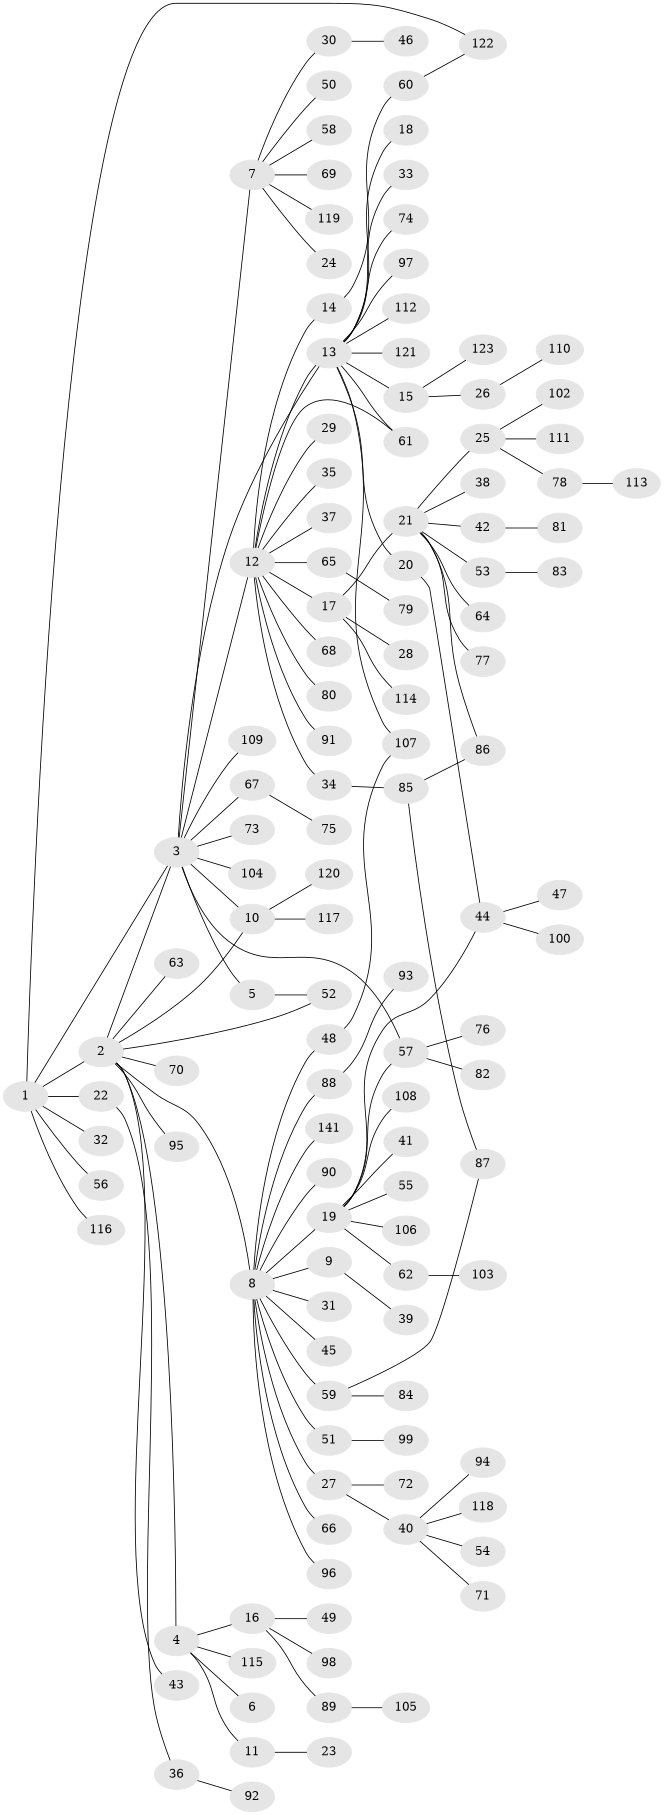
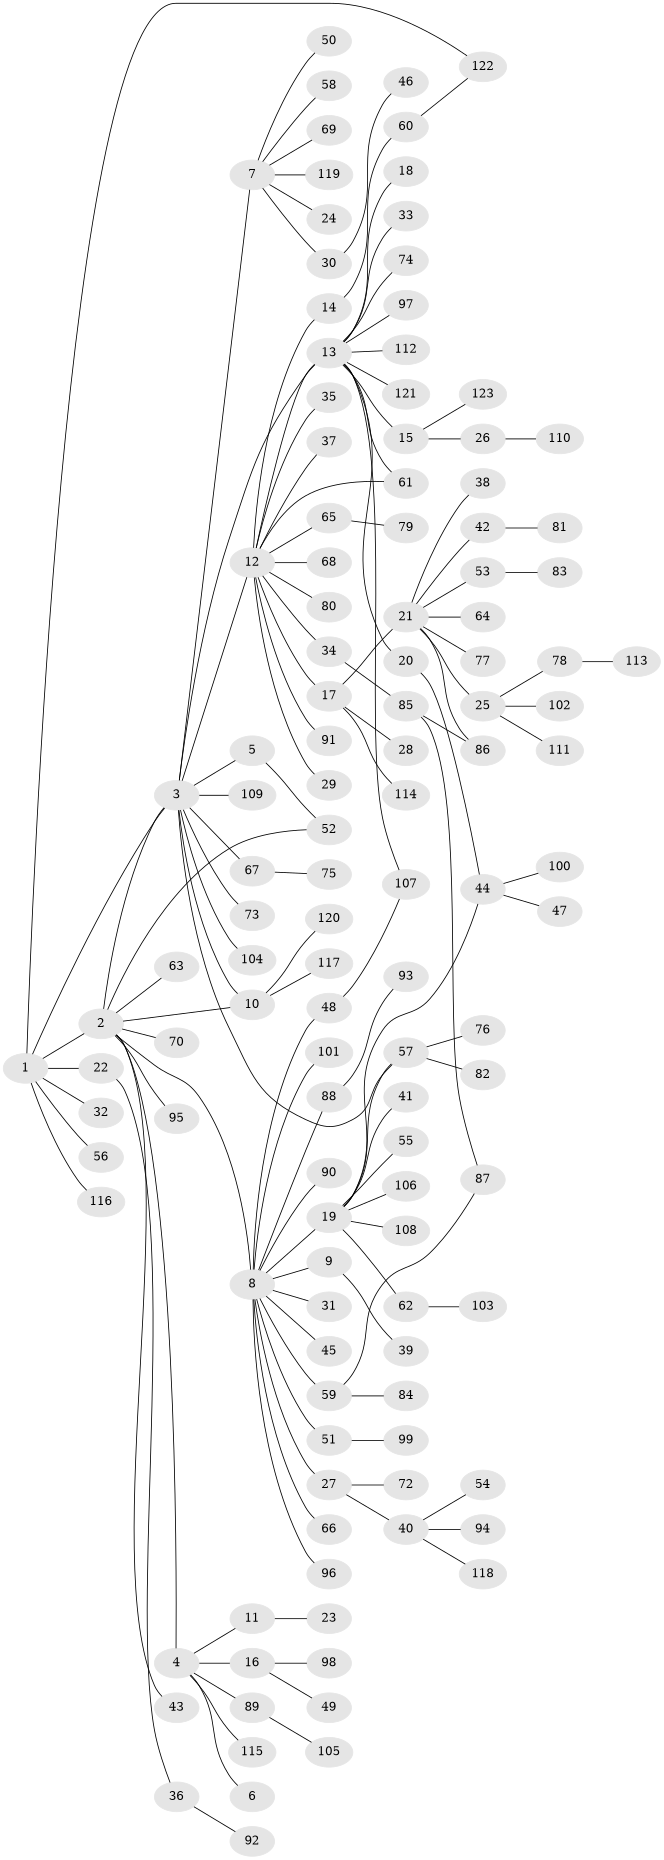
node "141": label "141" -> "101"
node "71": removed
edge "16" -- "89": now "4" -- "89"
